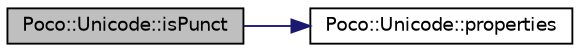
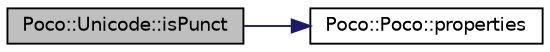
node "Poco::Unicode::properties": label "Poco::Unicode::properties" -> "Poco::Poco::properties"
